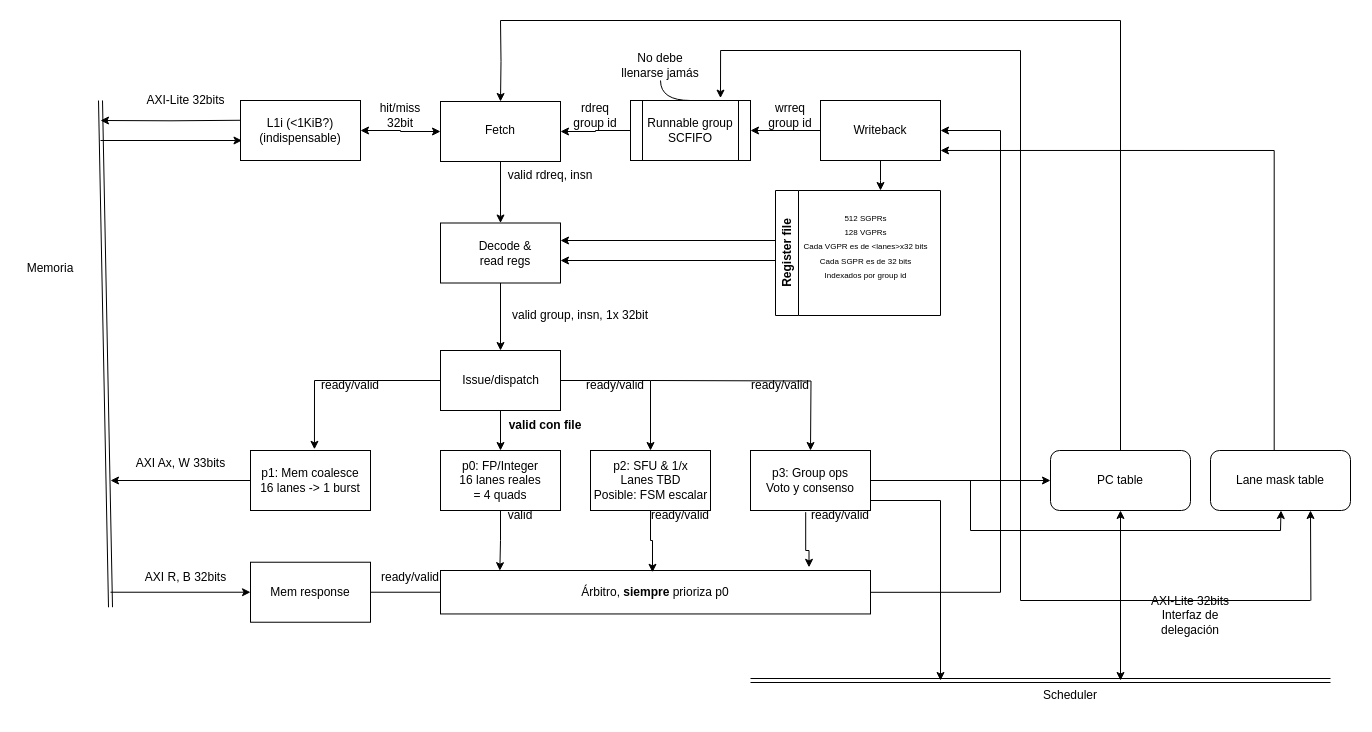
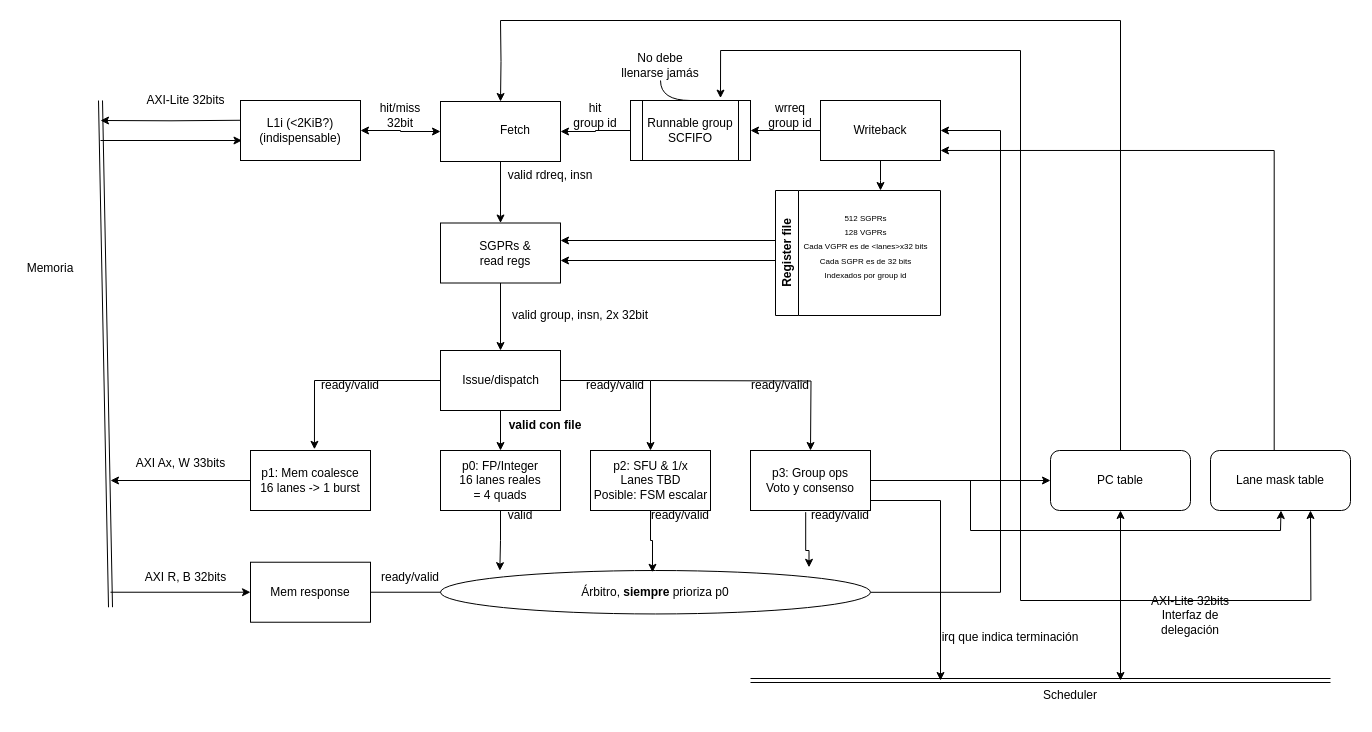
node "rdreq group id": label "rdreq group id" -> "hit group id"
node "L1i (<1KiB?) (indispensable)": label "L1i (<1KiB?) (indispensable)" -> "L1i (<2KiB?) (indispensable)"
node "Fetch": moved (501, 131) -> (516, 131)
node "Decode & read regs": label "Decode & read regs" -> "SGPRs & read regs"
node "valid group, insn, 1x 32bit": label "valid group, insn, 1x 32bit" -> "valid group, insn, 2x 32bit"
node "Árbitro, siempre prioriza p0": shape rectangle -> ellipse
node "irq que indica terminación": added
